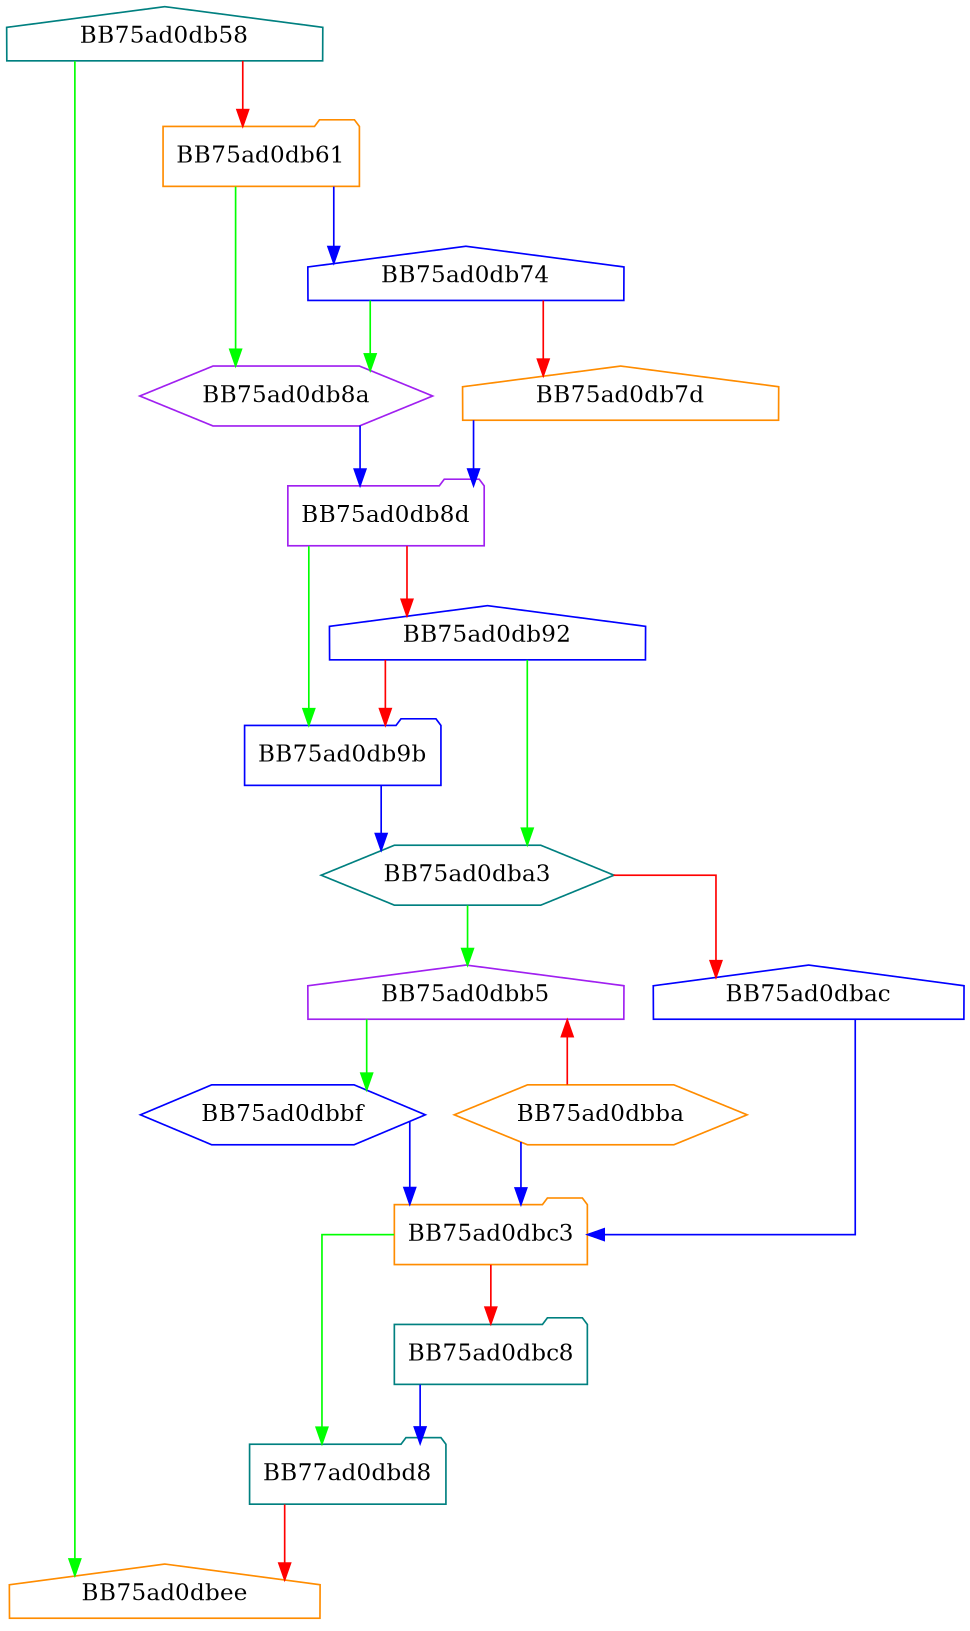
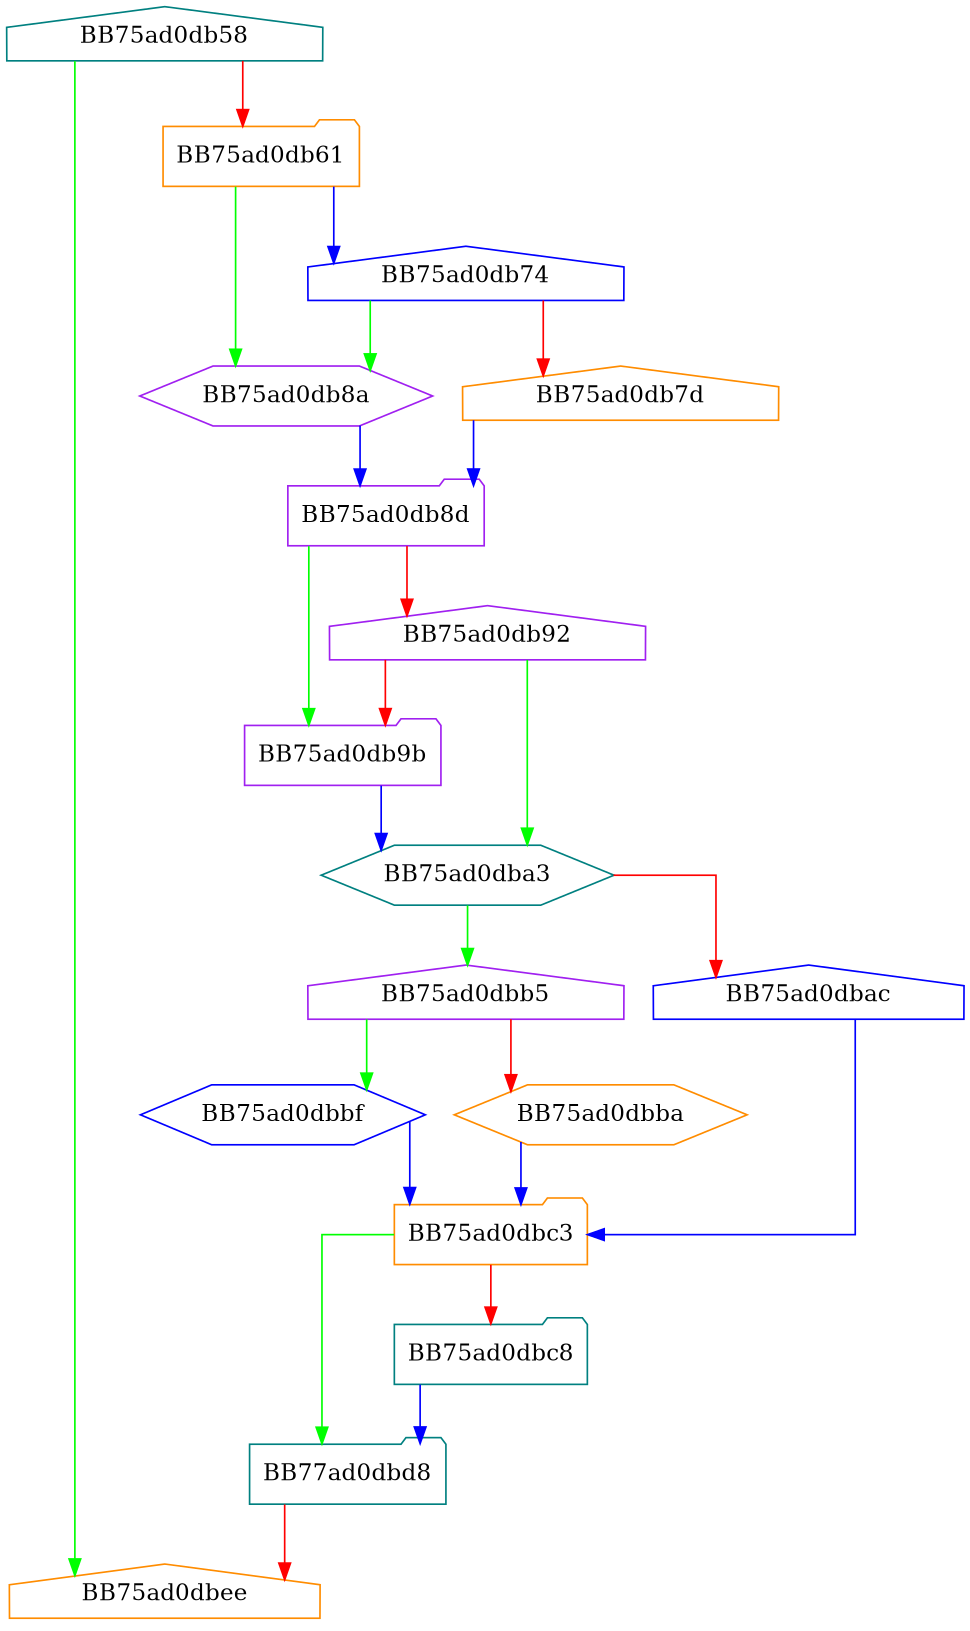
node "BB75ad0db92": color blue -> purple
node "BB75ad0db9b": color blue -> purple
edge "BB75ad0dbba" -> "BB75ad0dbb5": reversed
